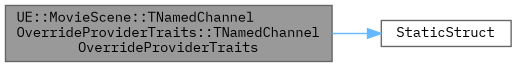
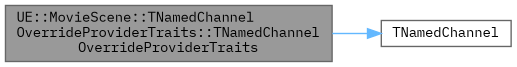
node "StaticStruct": label "StaticStruct" -> "TNamedChannel"
